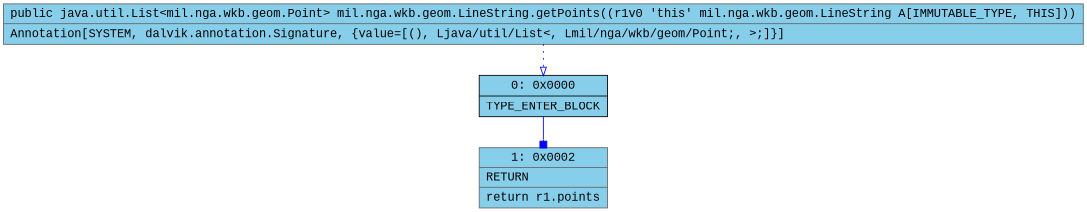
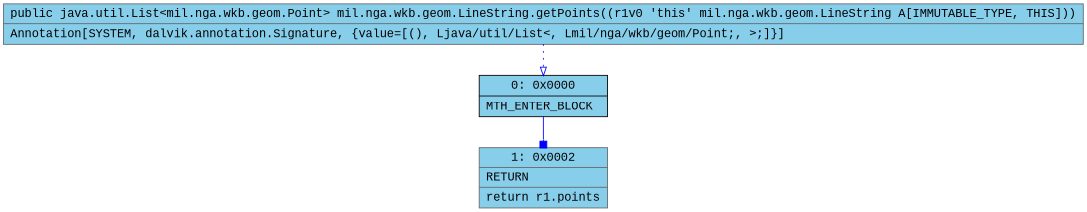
node "0: 0x0000": text "TYPE_ENTER_BLOCK" -> "MTH_ENTER_BLOCK"
